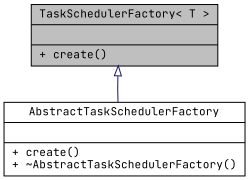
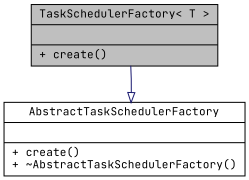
edge "AbstractTaskSchedulerFactory" -> "TaskSchedulerFactory< T >": reversed
